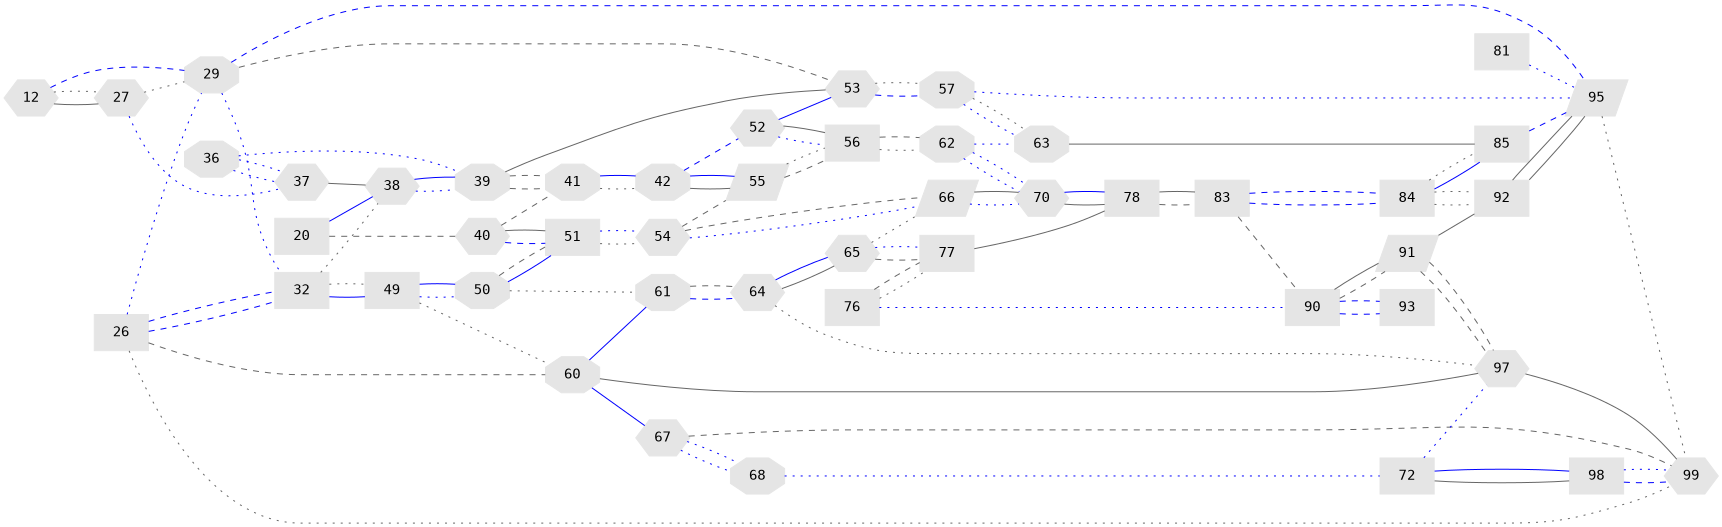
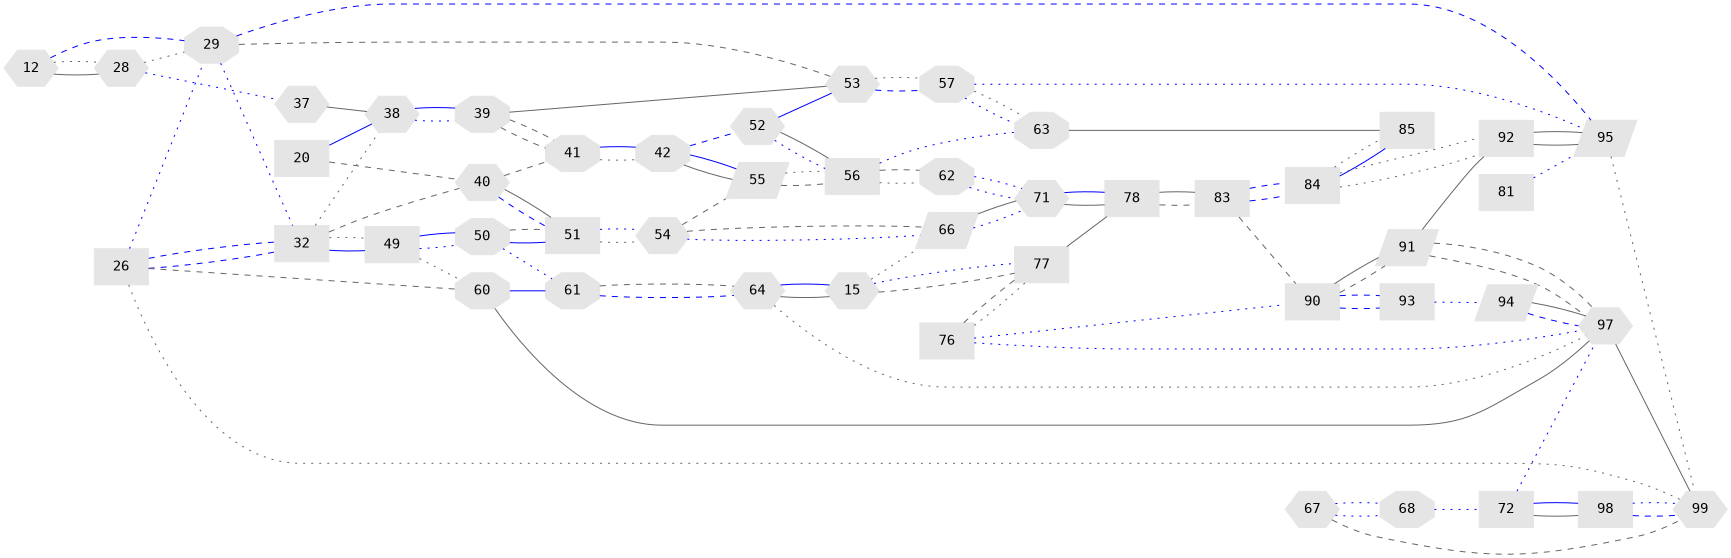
node "27": label "27" -> "28"
edge "95" -- "85": removed
edge "62" -- "63": now "56" -- "63"
node "36": removed
node "70": label "70" -> "71"
edge "40" -- "32": added
node "65": label "65" -> "15"
edge "50" -- "61": color gray40 -> blue
node "94": added
edge "97" -- "76": added
edge "60" -- "67": removed
